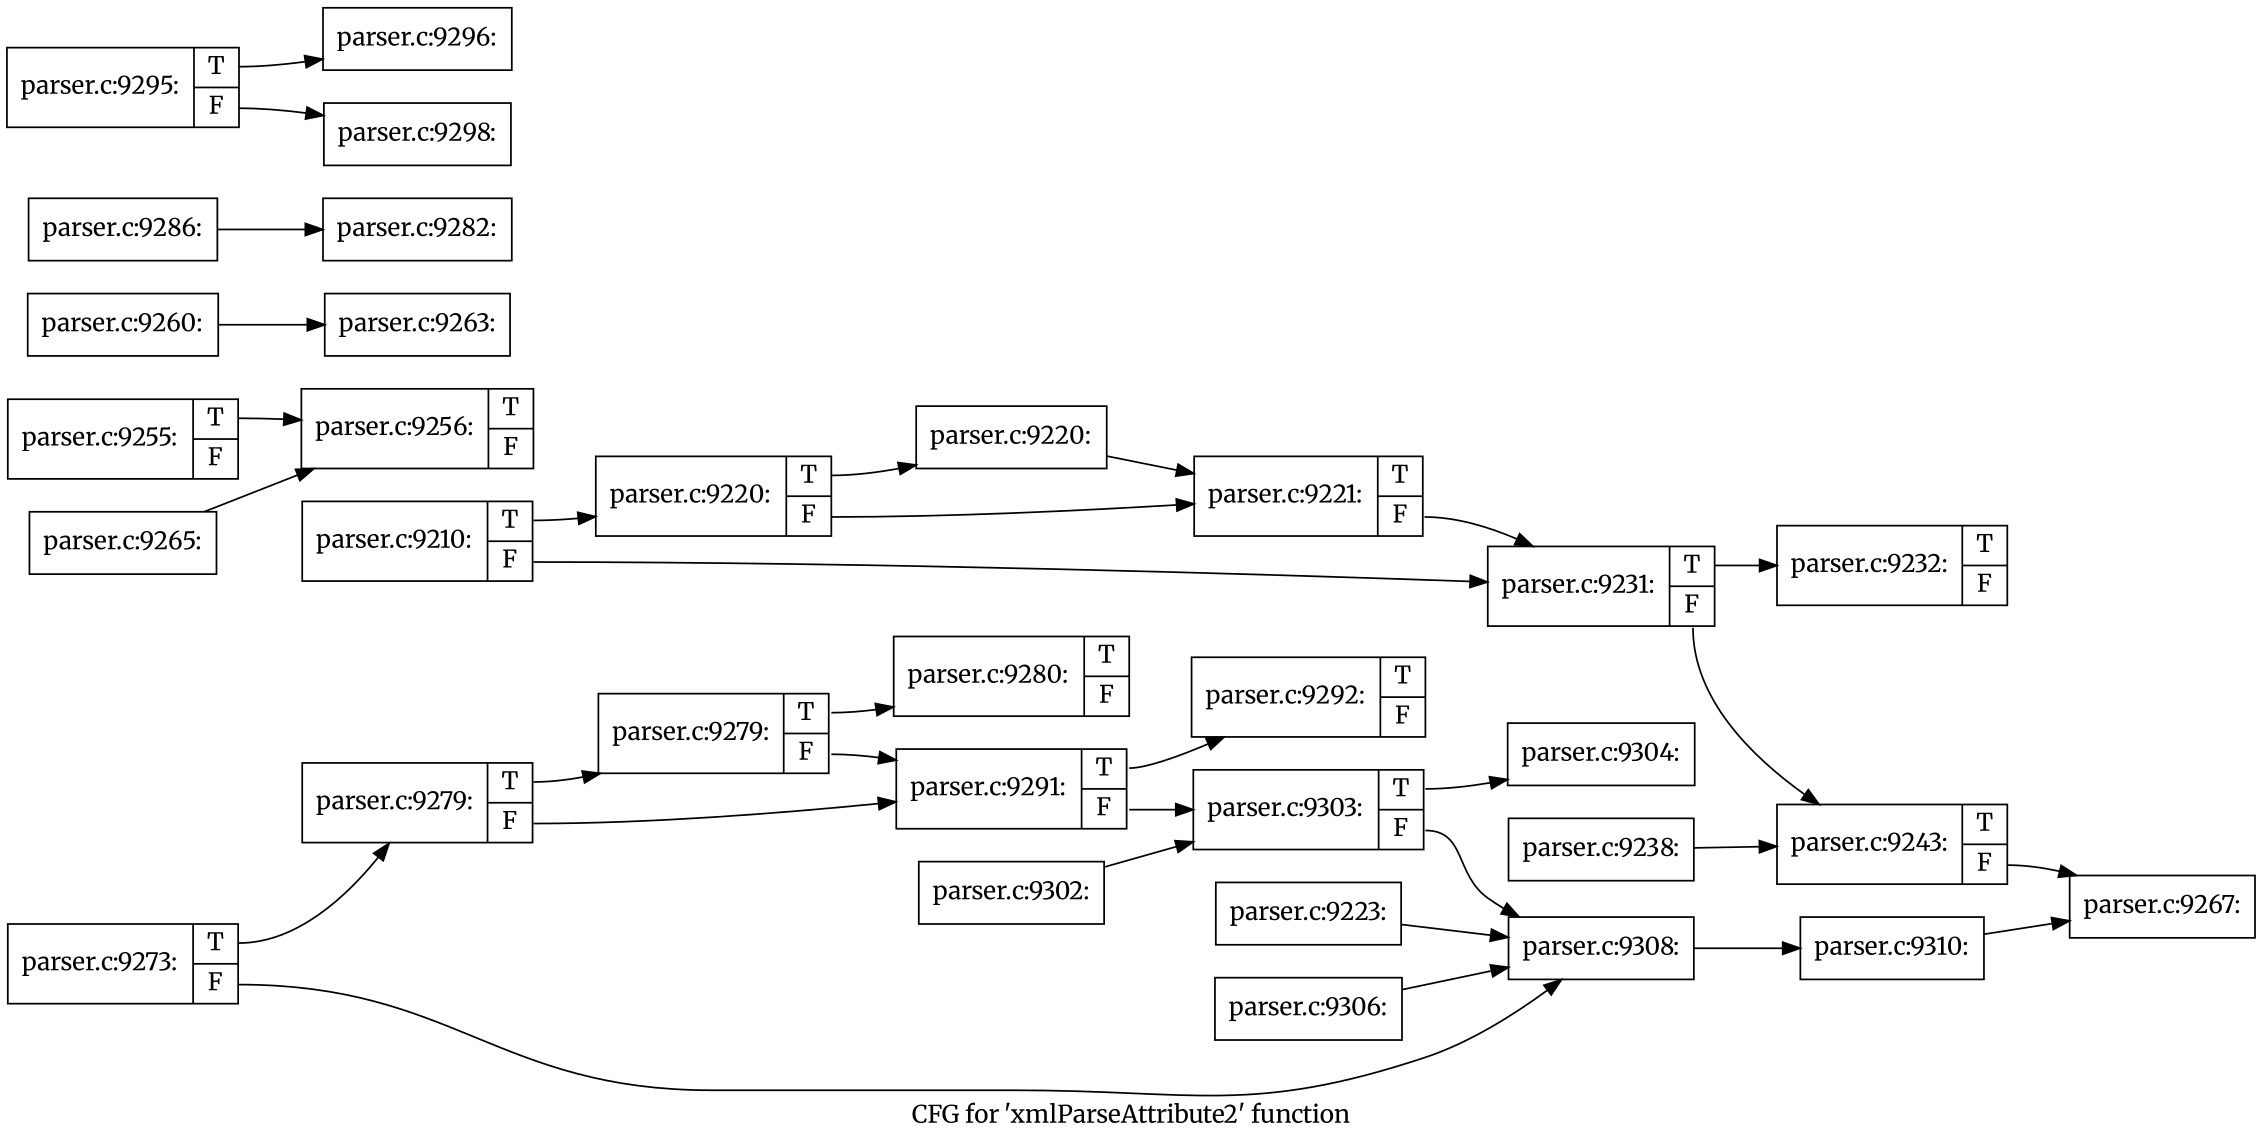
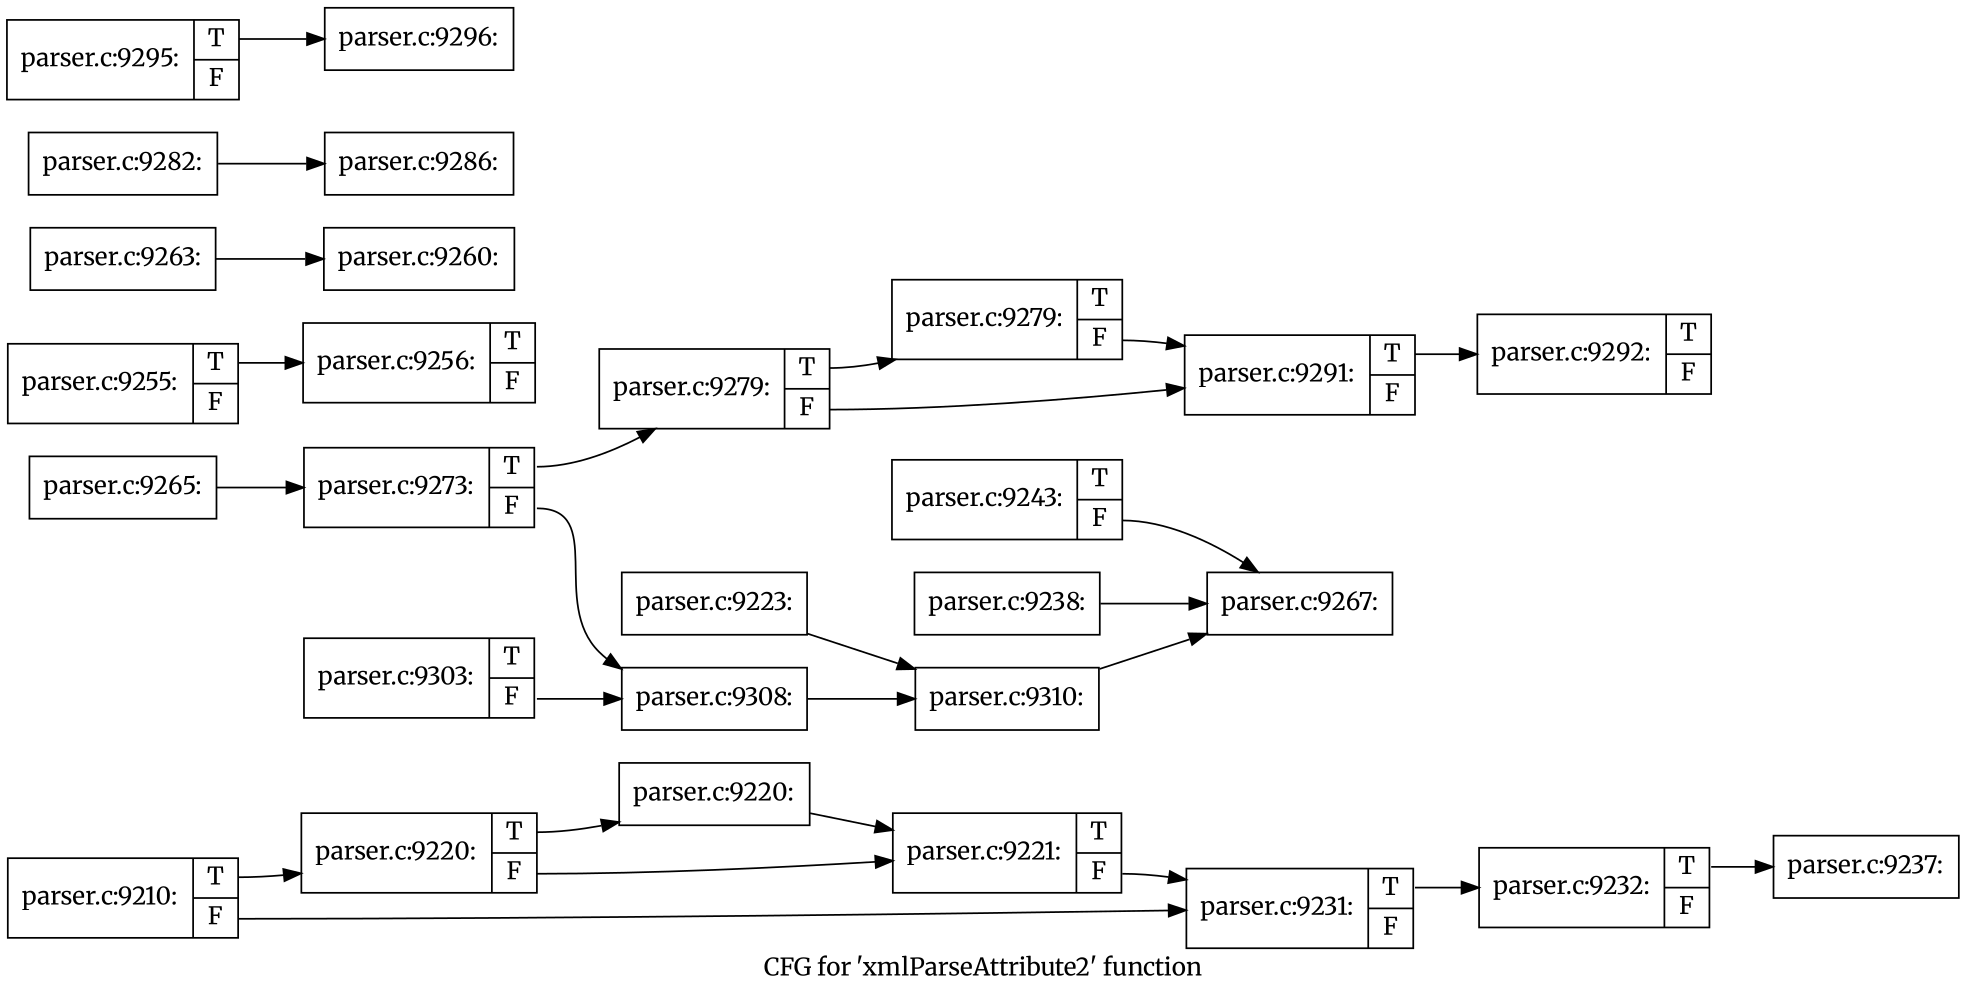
node "parser.c:9298:": removed
edge "parser.c:9286:" -> "parser.c:9282:": reversed
edge "parser.c:9260:" -> "parser.c:9263:": reversed
edge "parser.c:9265:" -> "parser.c:9256:": now "parser.c:9265:" -> "parser.c:9273:"
node "parser.c:9280:": removed
edge "parser.c:9231:" -> "parser.c:9243:": removed
node "parser.c:9304:": removed
edge "parser.c:9291:" -> "parser.c:9303:": removed
edge "parser.c:9238:" -> "parser.c:9243:": now "parser.c:9238:" -> "parser.c:9267:"
node "parser.c:9237:": added
node "parser.c:9302:": removed
edge "parser.c:9223:" -> "parser.c:9308:": now "parser.c:9223:" -> "parser.c:9310:"
node "parser.c:9306:": removed
